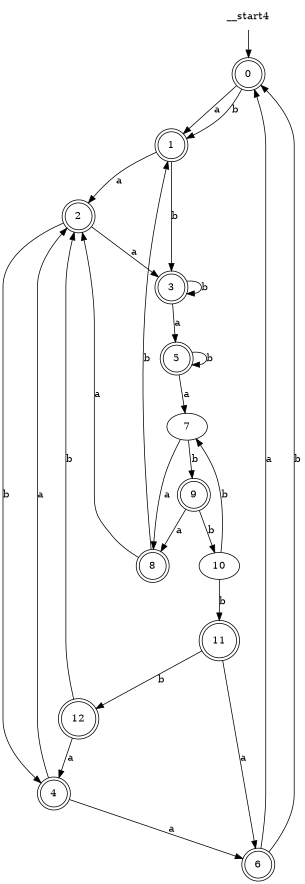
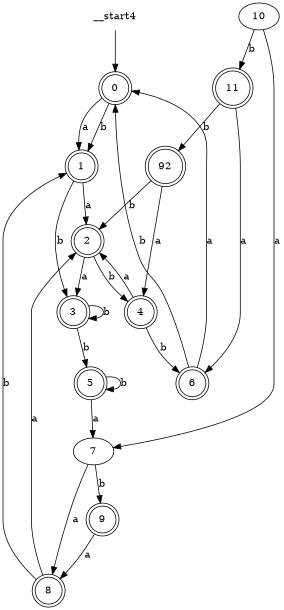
edge "3" -> "5": label "a" -> "b"
edge "10" -> "7": label "b" -> "a"
edge "9" -> "10": removed, label "b"
node "12": label "12" -> "92"
edge "4" -> "6": label "a" -> "b"
